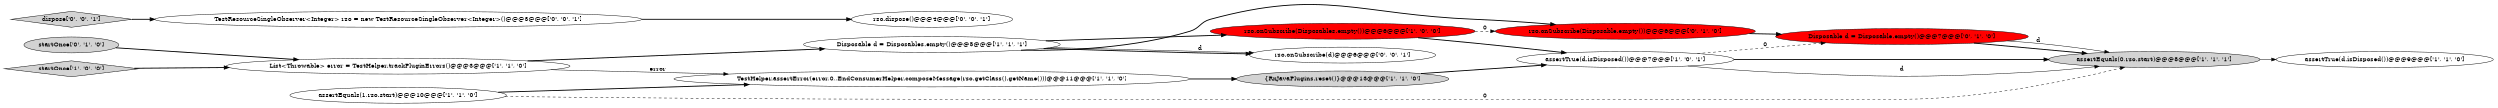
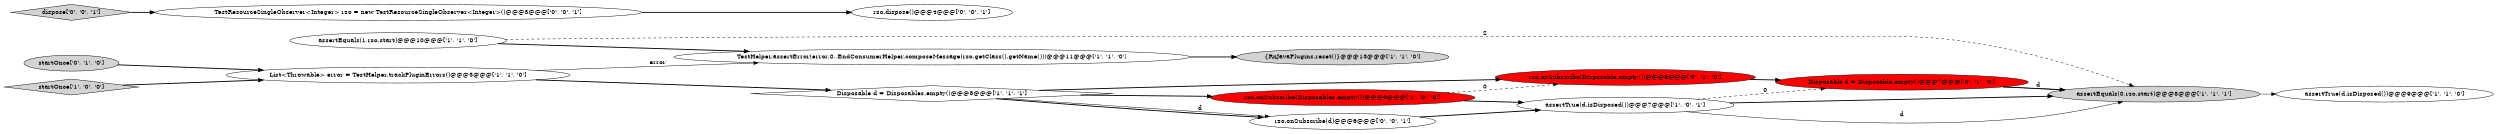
node "Disposable d = Disposables.empty()@@@5@@@['1', '1', '1']": shape ellipse -> diamond
edge "{RxJavaPlugins.reset()}@@@13@@@['1', '1', '0']" -> "assertTrue(d.isDisposed())@@@7@@@['1', '0', '1']": now "rso.onSubscribe(d)@@@6@@@['0', '0', '1']" -> "assertTrue(d.isDisposed())@@@7@@@['1', '0', '1']"
edge "assertEquals(1,rso.start)@@@10@@@['1', '1', '0']" -> "assertEquals(0,rso.start)@@@8@@@['1', '1', '1']": label "0" -> "2"
